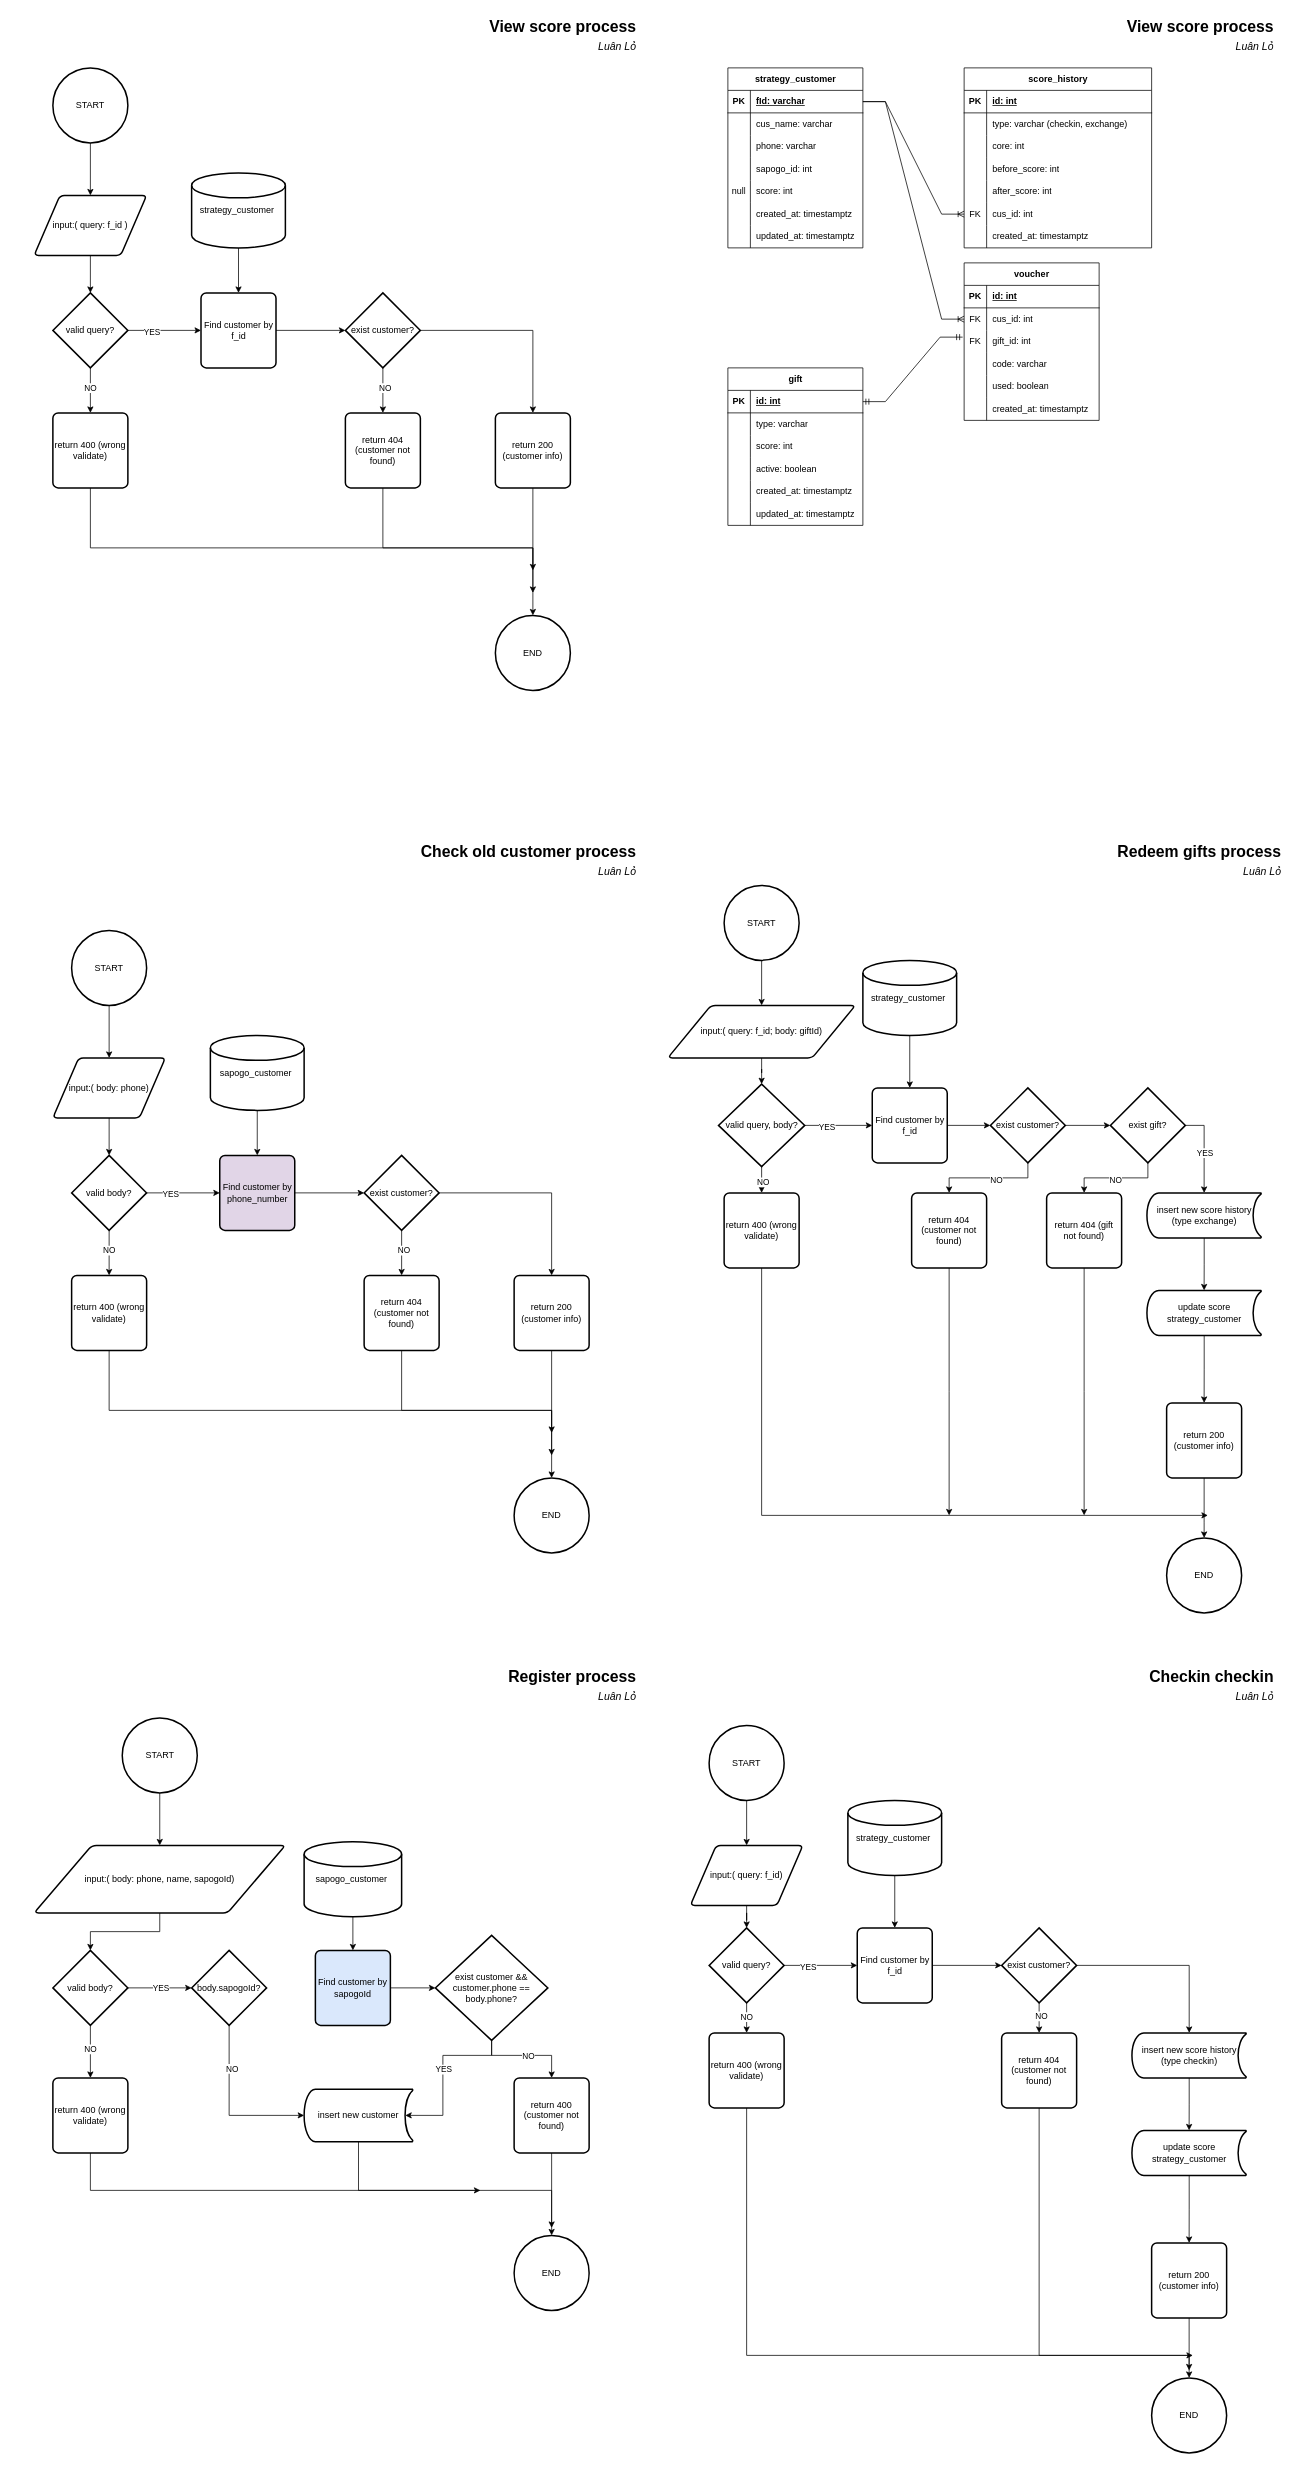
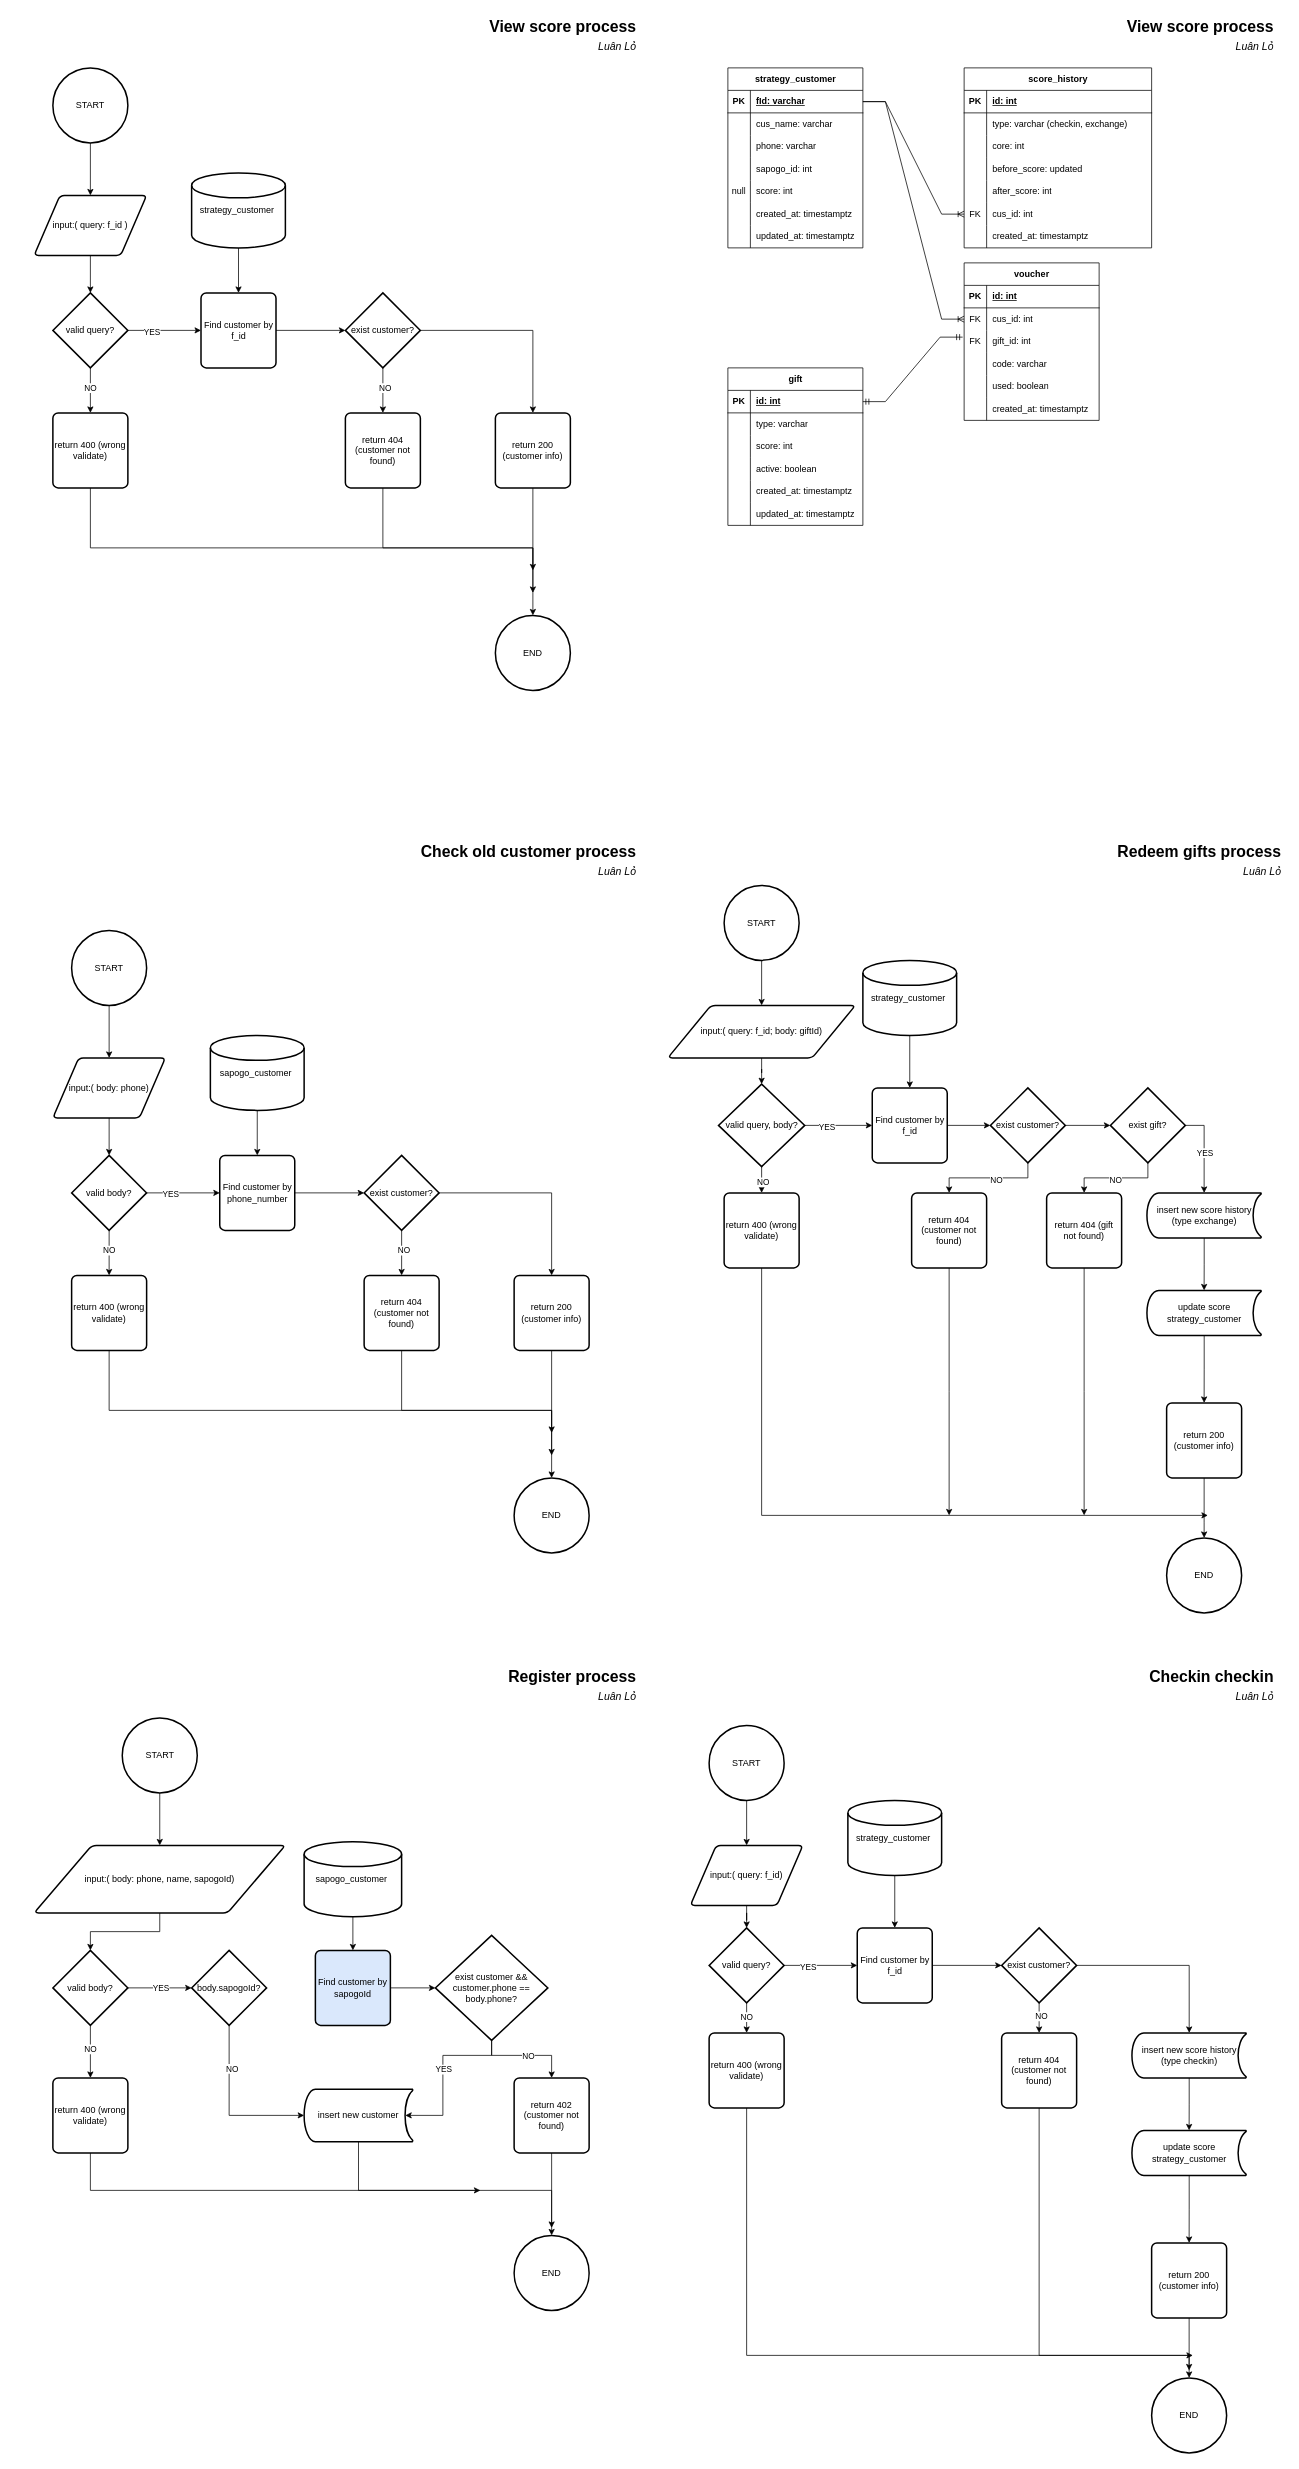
node "before_score: int": label "before_score: int" -> "before_score: updated"
node "Find customer by phone_number": fillcolor #e1d5e7 -> #ffffff
node "return 400 (customer not found)": label "return 400 (customer not found)" -> "return 402 (customer not found)"
